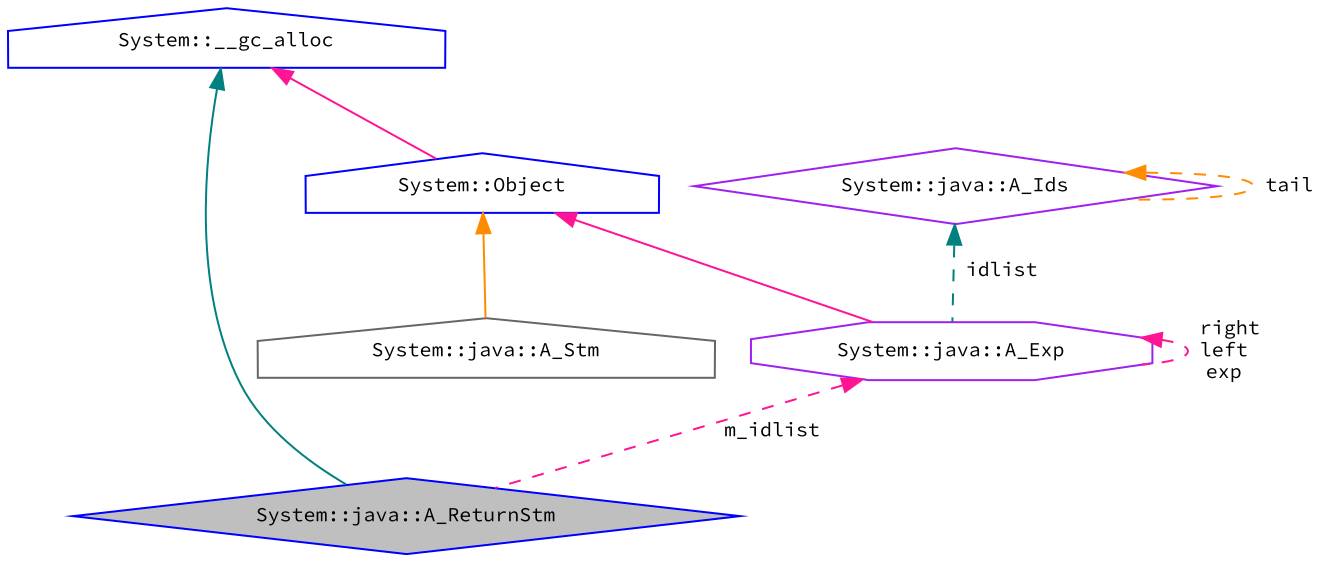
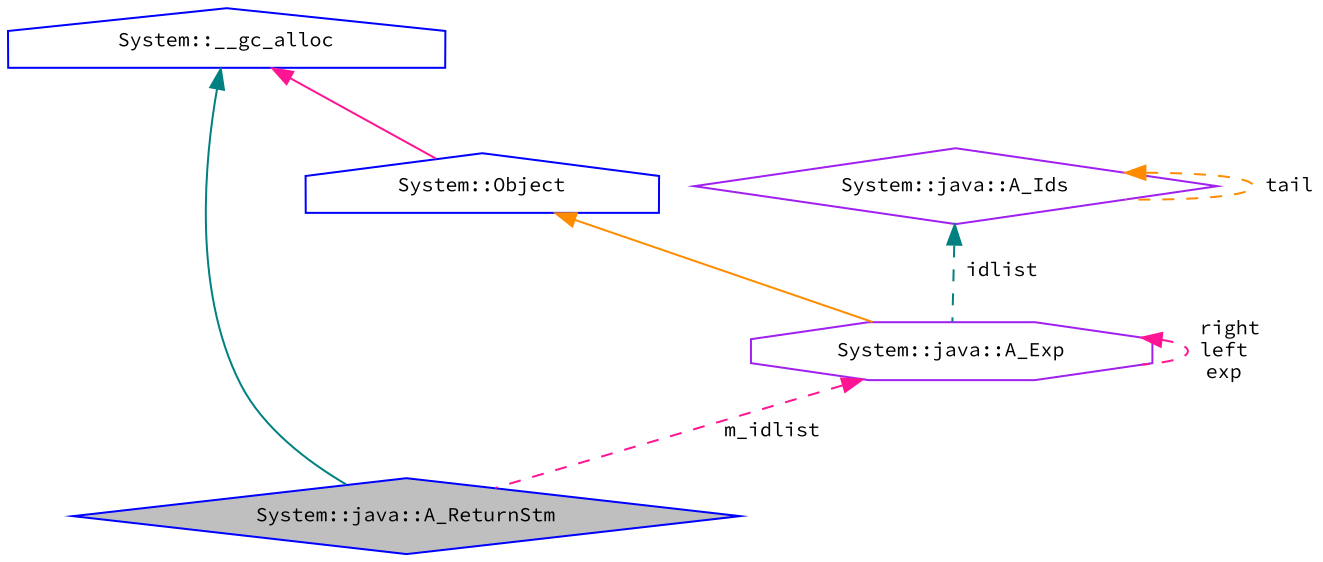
edge "System::java::A_Exp" -> "System::Object": color deeppink -> darkorange
node "System::java::A_Stm": removed
